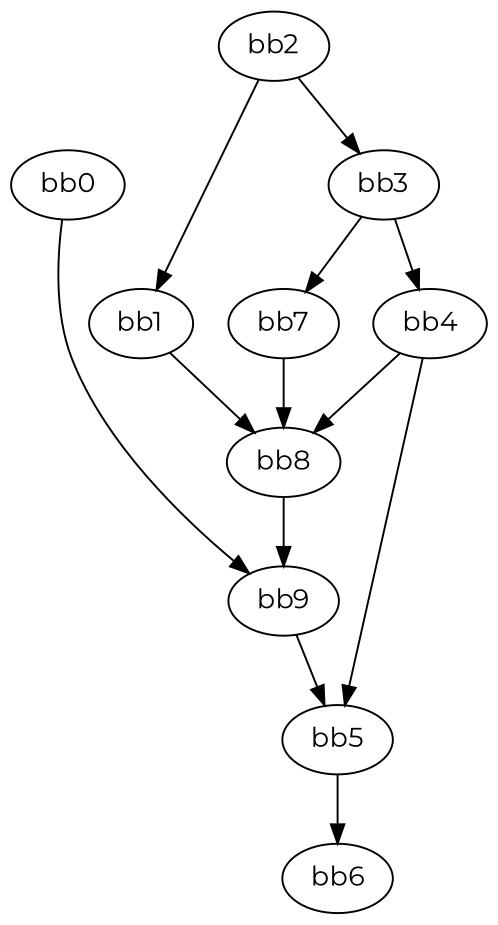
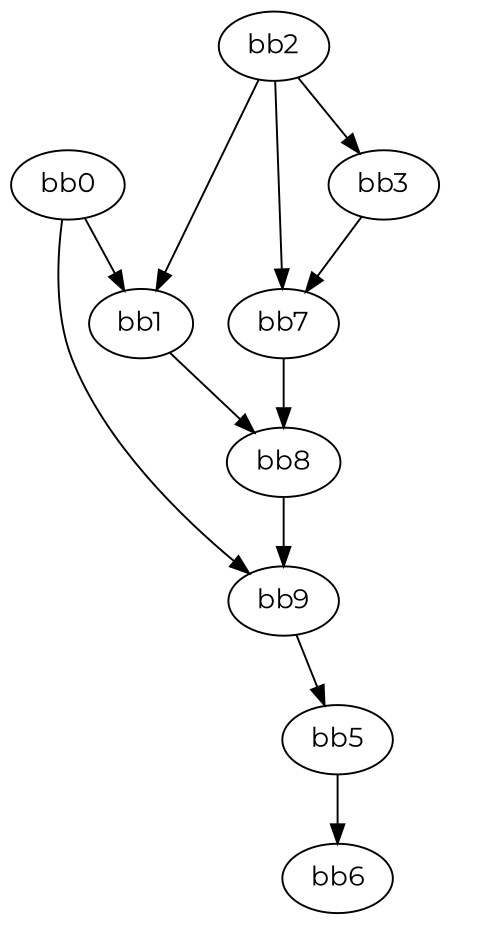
edge "bb2" -> "bb7": added
edge "bb0" -> "bb1": added
node "bb4": removed
